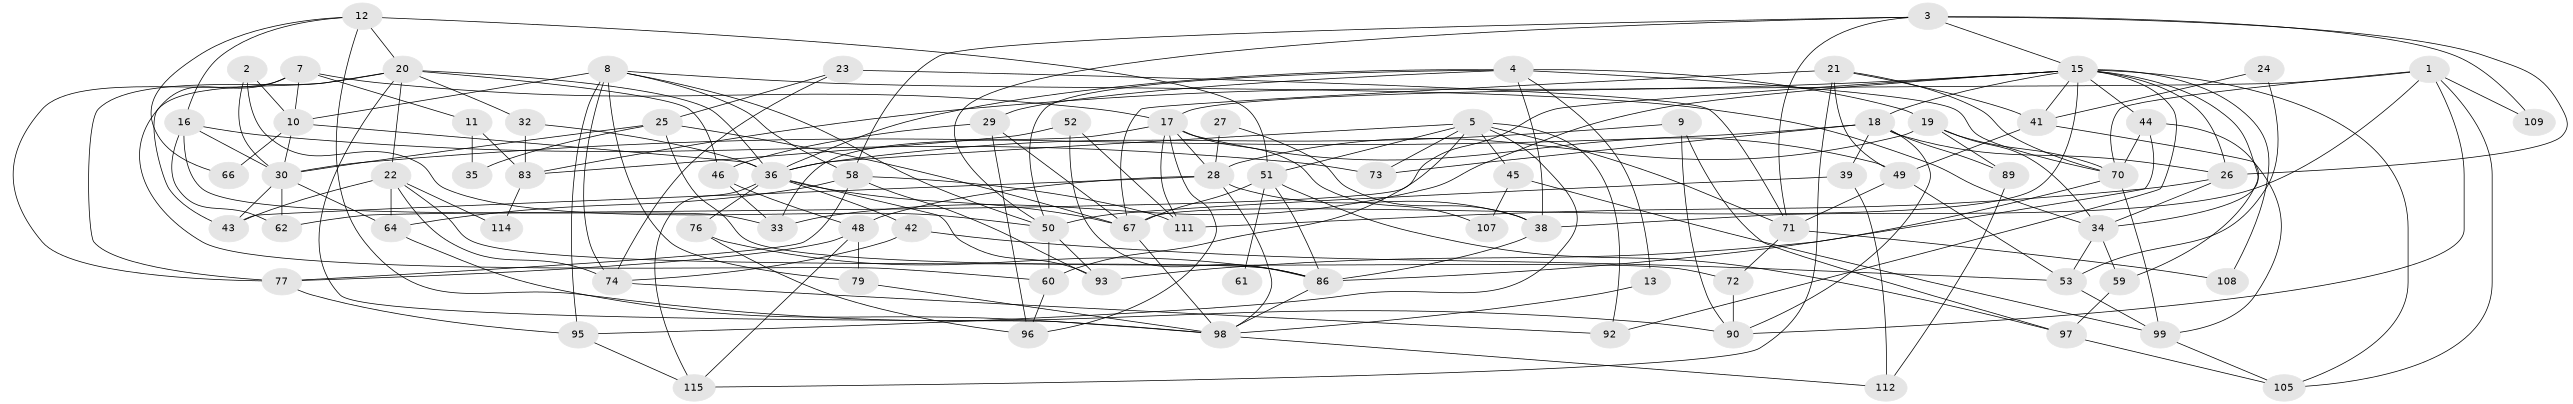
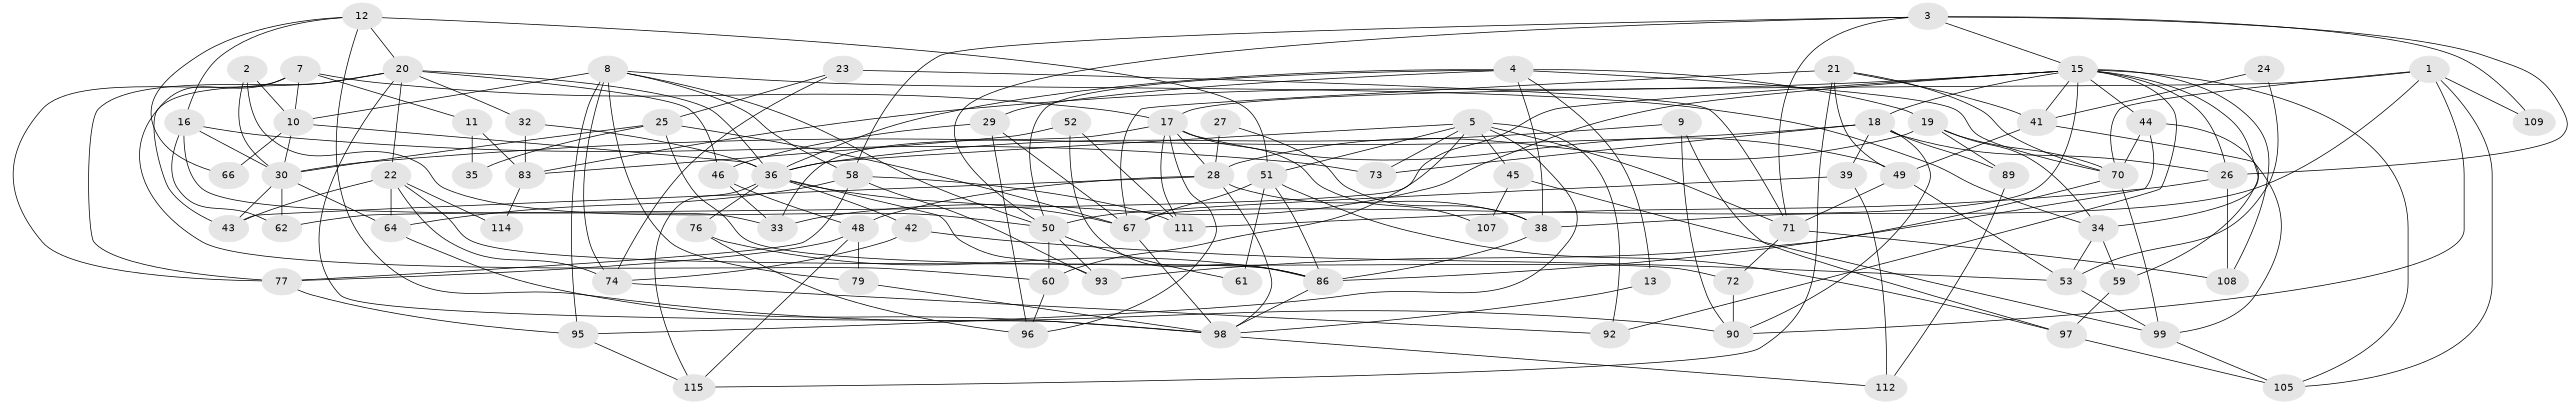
edge "26" -- "34": now "26" -- "108"
edge "50" -- "61": added
